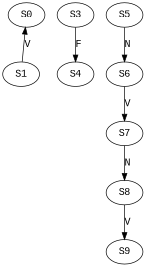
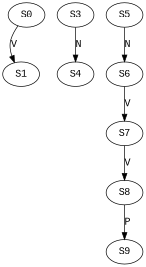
edge "S3" -> "S4": label "F" -> "N"
edge "S1" -> "S0": reversed
edge "S7" -> "S8": label "N" -> "V"
edge "S8" -> "S9": label "V" -> "P"
